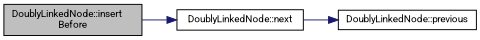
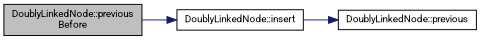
node "DoublyLinkedNode::insert Before": label "DoublyLinkedNode::insert Before" -> "DoublyLinkedNode::previous Before"
node "DoublyLinkedNode::next": label "DoublyLinkedNode::next" -> "DoublyLinkedNode::insert"
